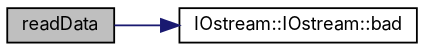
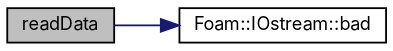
node "IOstream::IOstream::bad": label "IOstream::IOstream::bad" -> "Foam::IOstream::bad"
